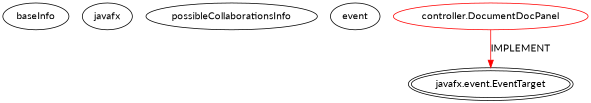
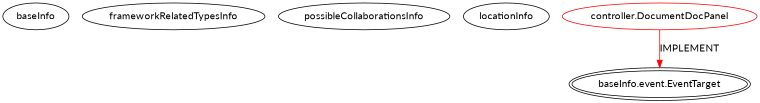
node "javafx": label "javafx" -> "frameworkRelatedTypesInfo"
node "event": label "event" -> "locationInfo"
node "javafx.event.EventTarget": label "javafx.event.EventTarget" -> "baseInfo.event.EventTarget"
